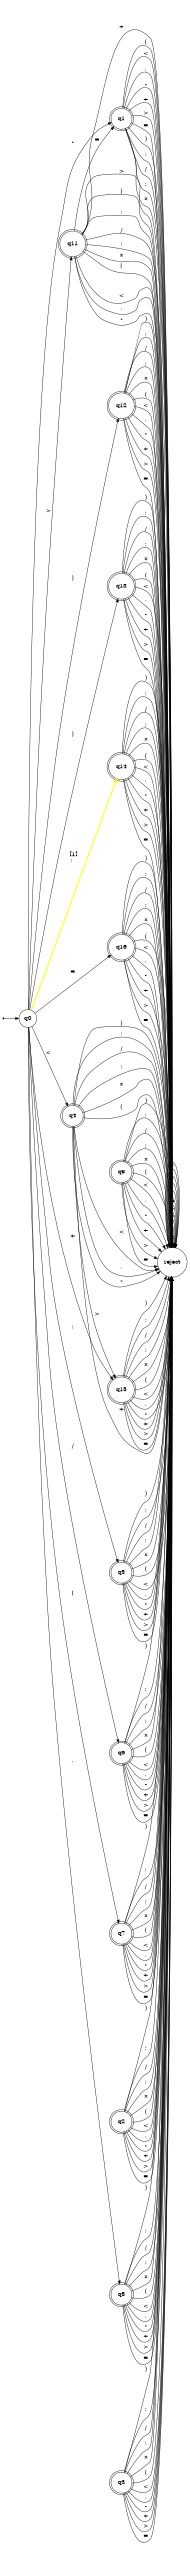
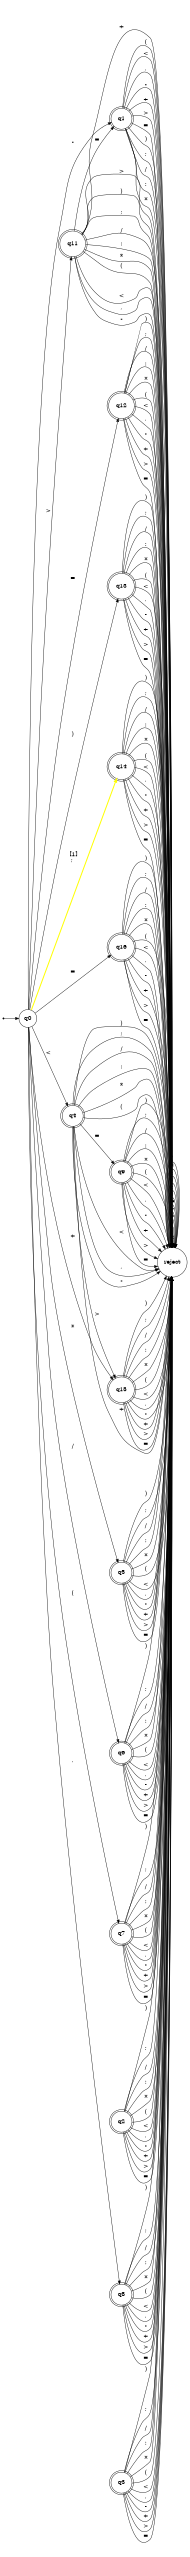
edge "q0" -> "q12": label " ) " -> " = "
edge "q4" -> "q9": added, label "="
edge "q0" -> "q5": label " : " -> " * "
